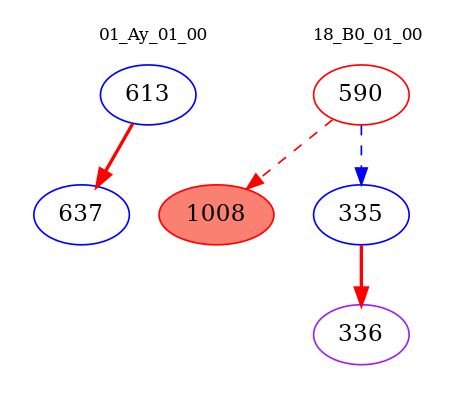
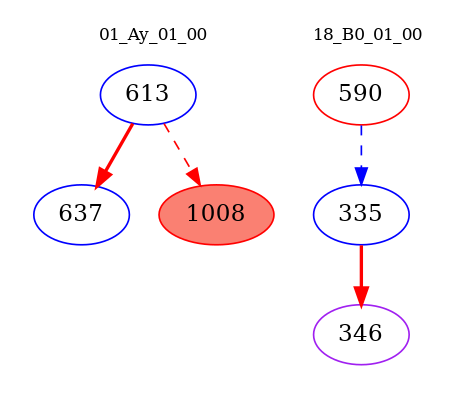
edge "590" -> "1008": now "613" -> "1008"
node "336": label "336" -> "346"
